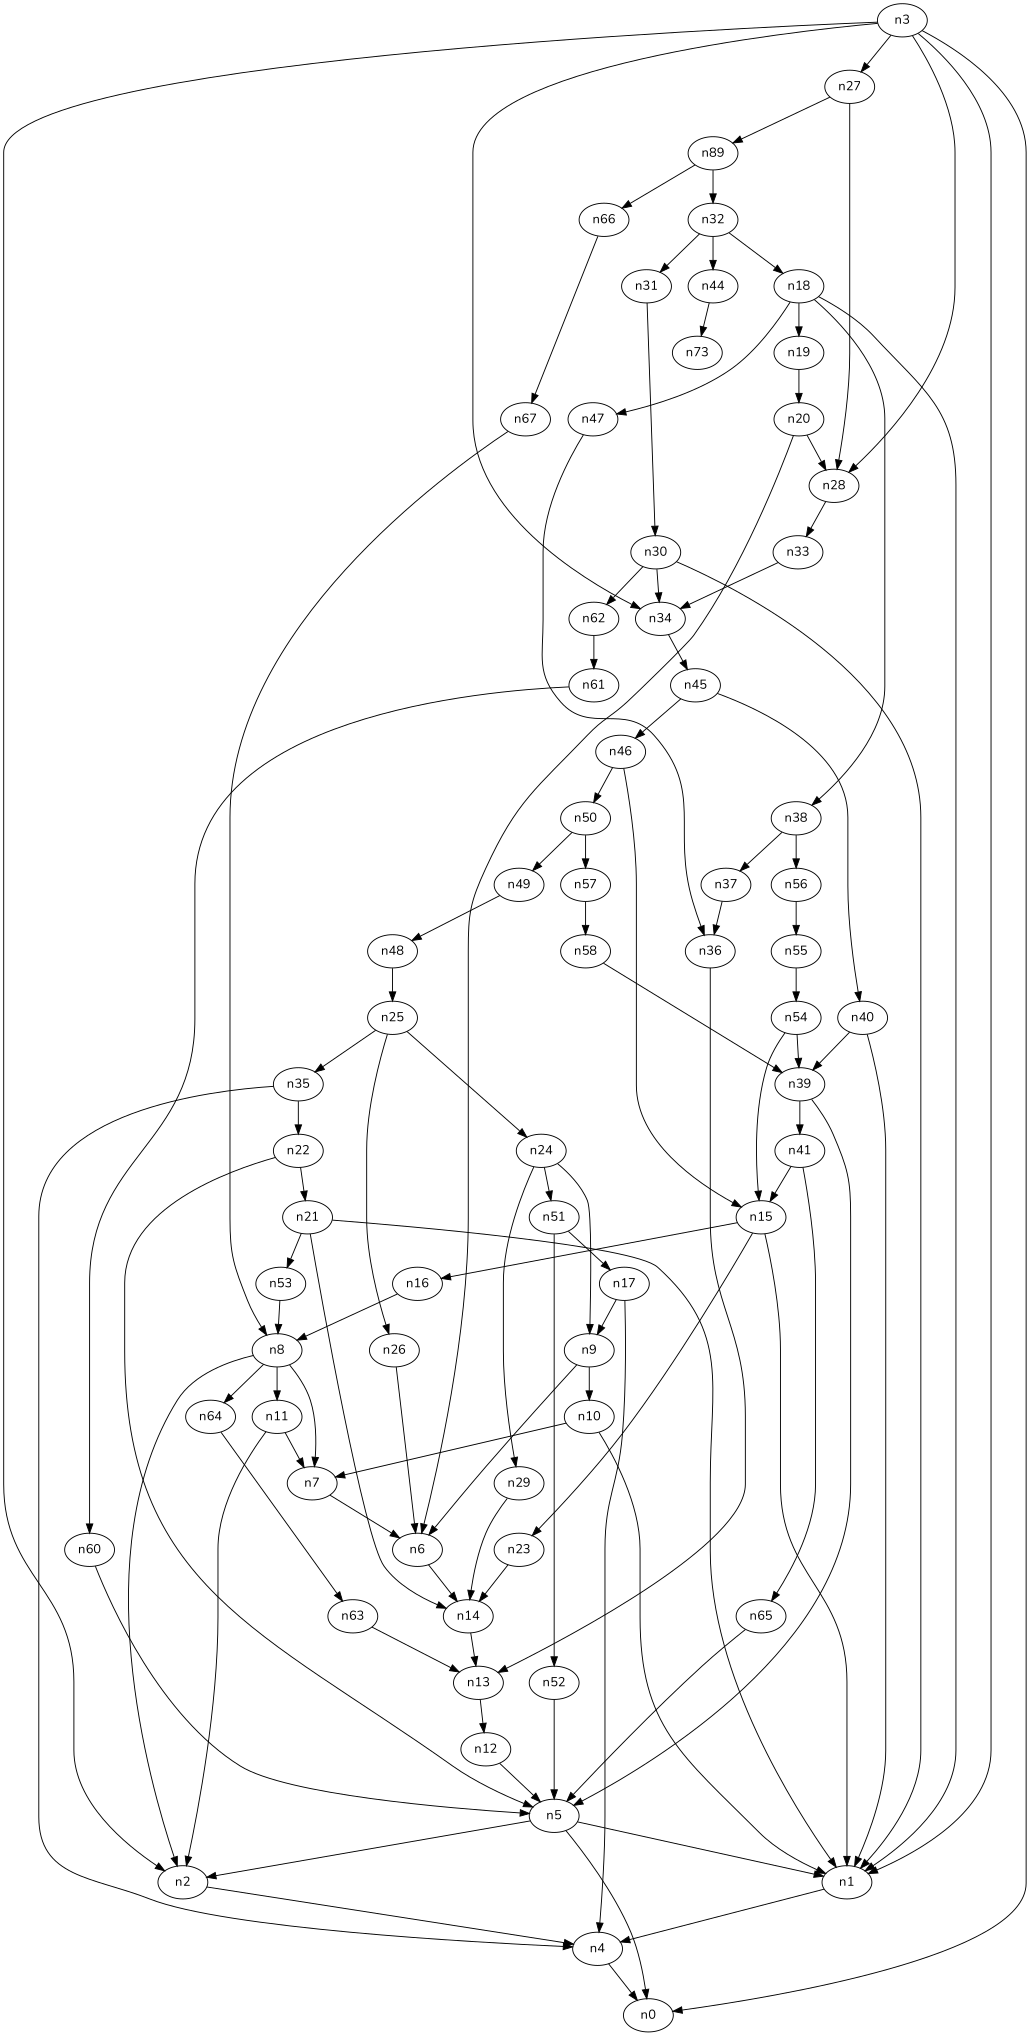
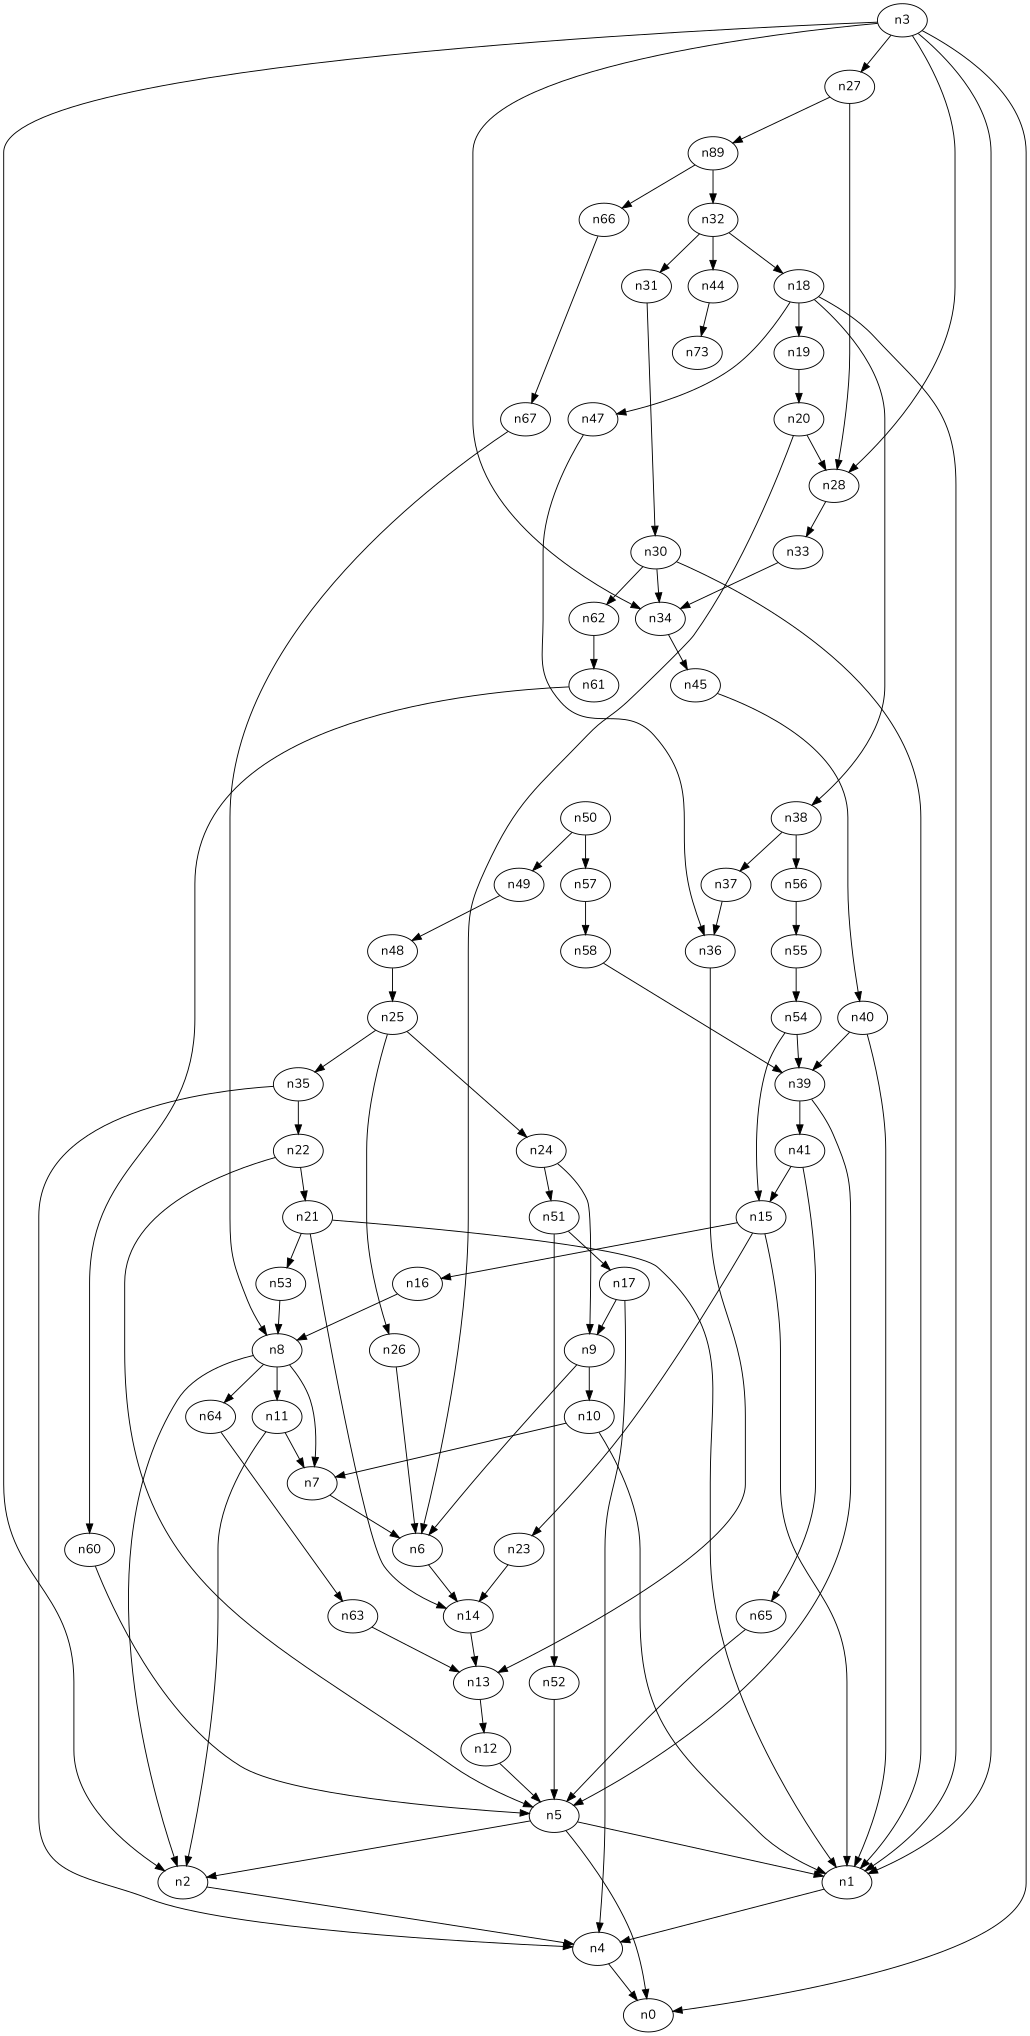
node "n46": removed
node "n29": removed
